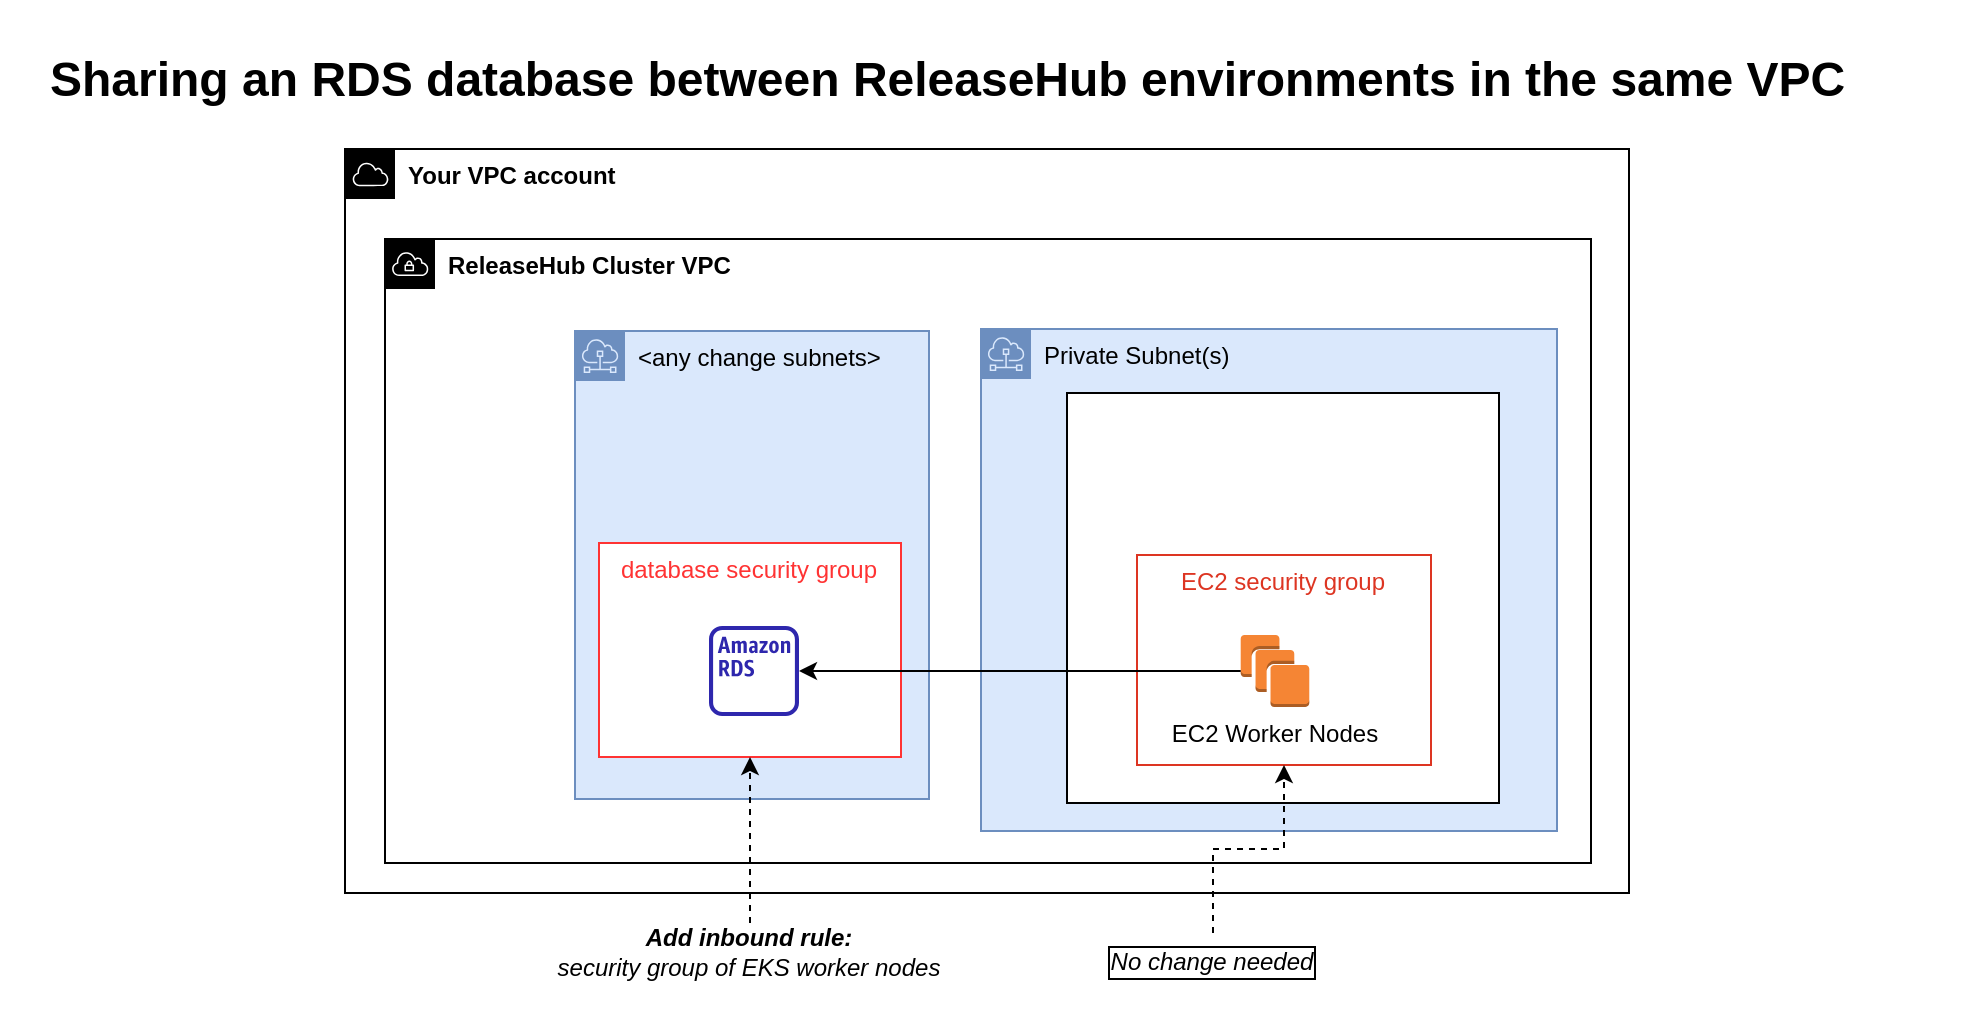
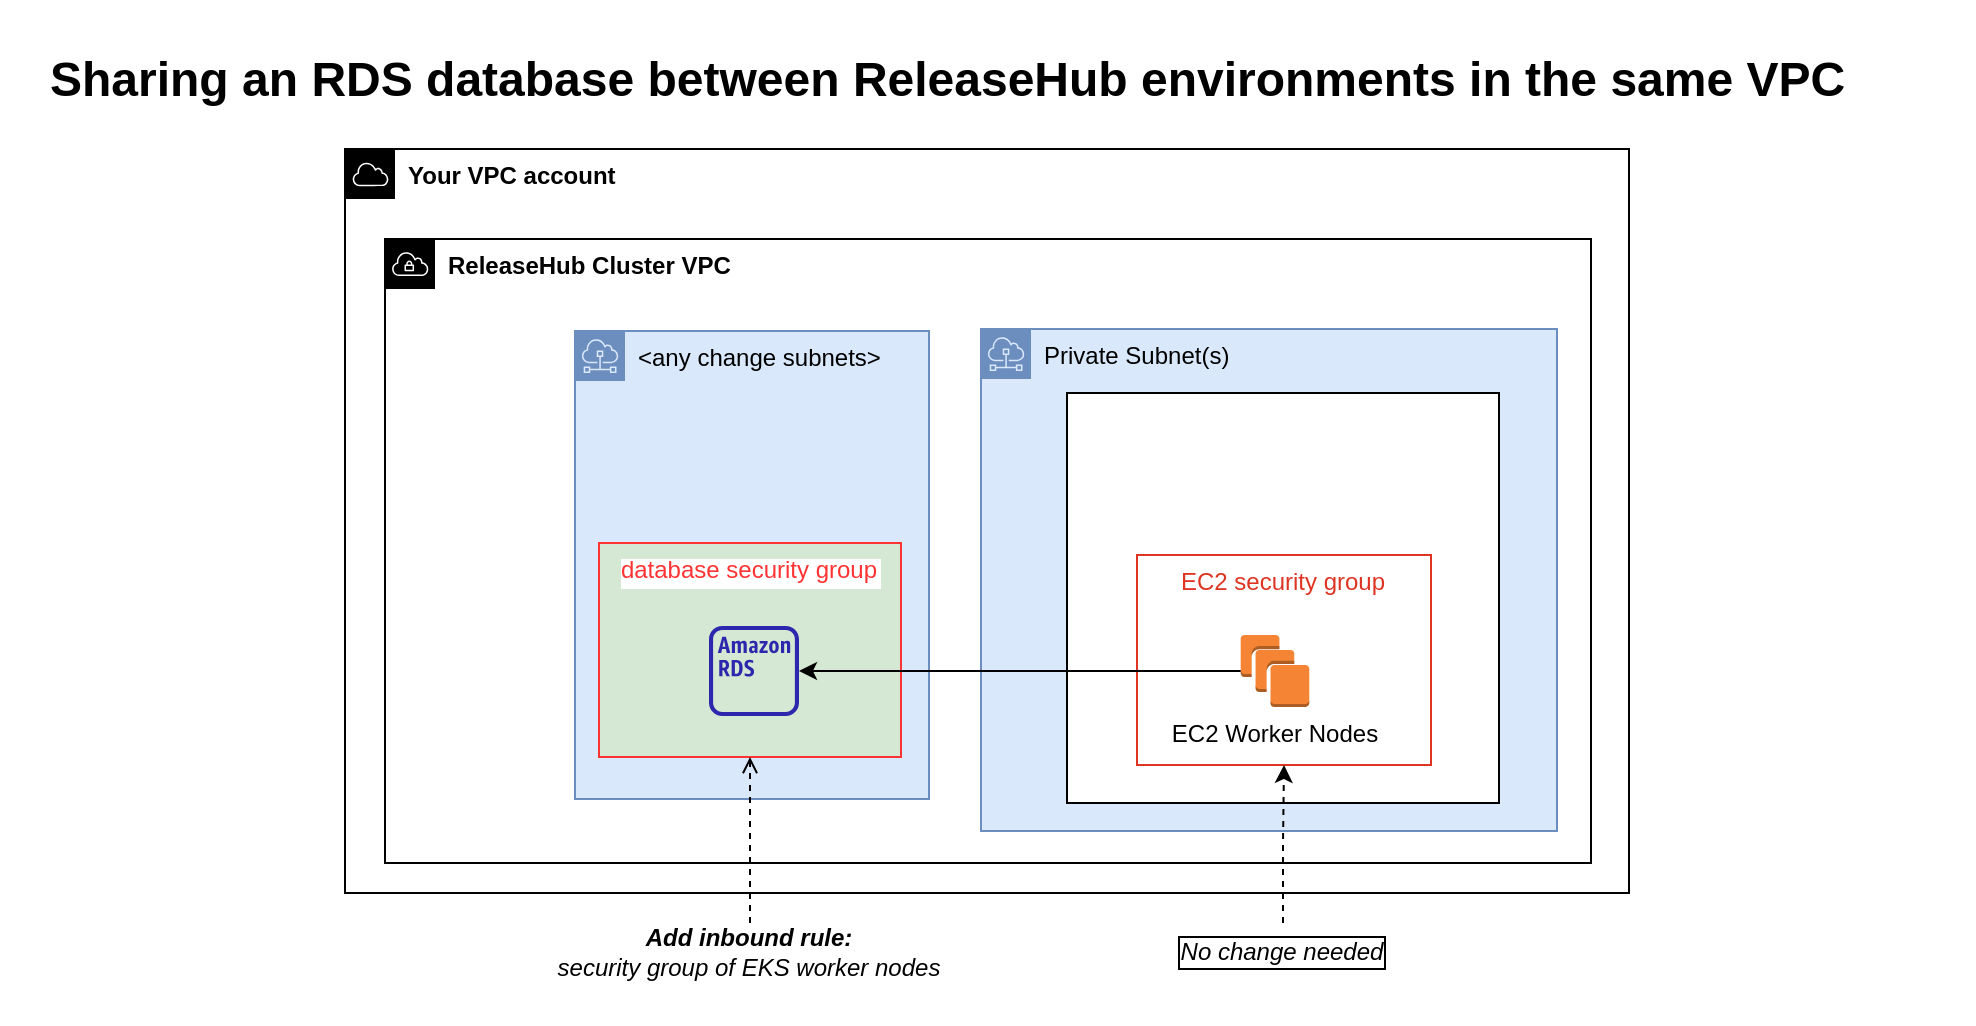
node "database security group": fillcolor #ffffff -> #d5e8d4
edge "Add inbound rule: security group of EKS worker nodes" -> "database security group": arrowhead classic -> open
node "No change needed": moved (1213, 963) -> (1283, 953)
